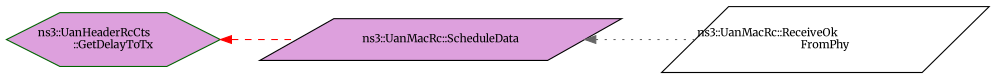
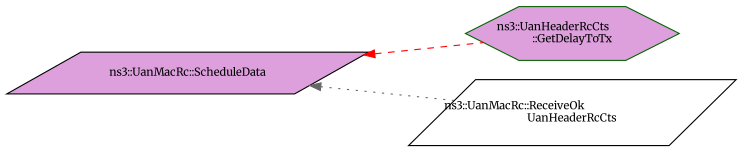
edge "ns3::UanMacRc::ScheduleData" -> "ns3::UanHeaderRcCts ::GetDelayToTx": reversed
node "ns3::UanMacRc::ReceiveOk FromPhy": label "ns3::UanMacRc::ReceiveOk FromPhy" -> "ns3::UanMacRc::ReceiveOk UanHeaderRcCts"
